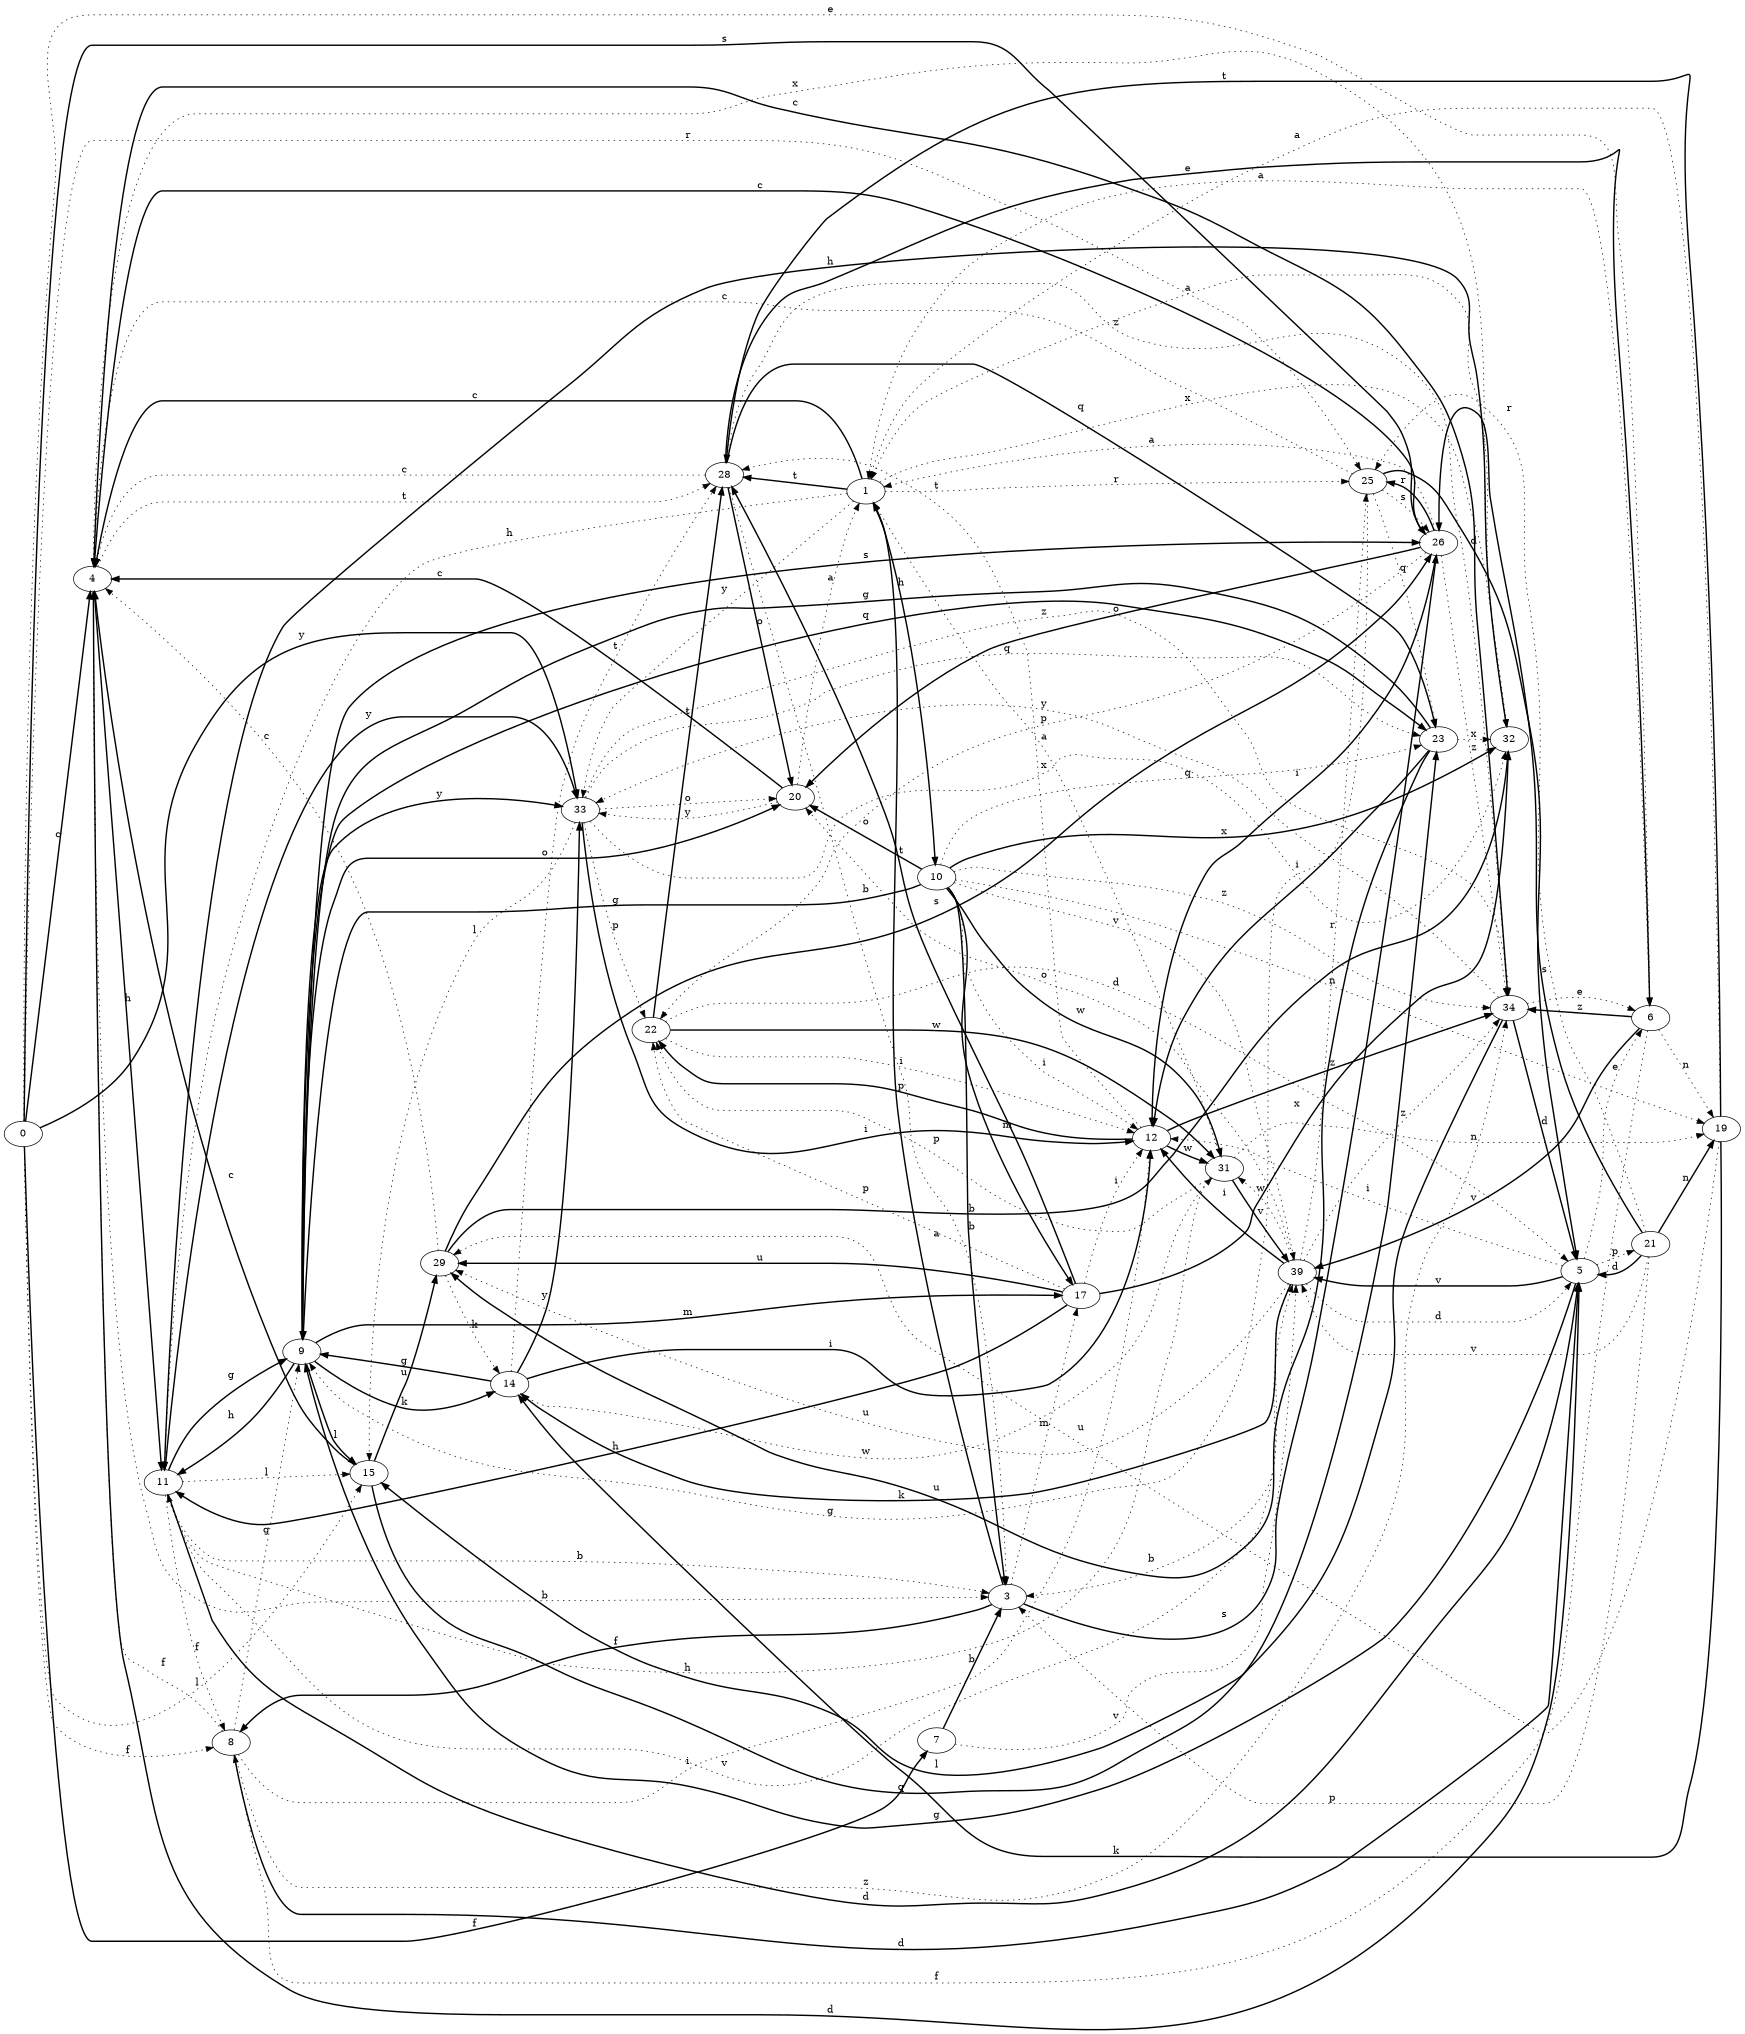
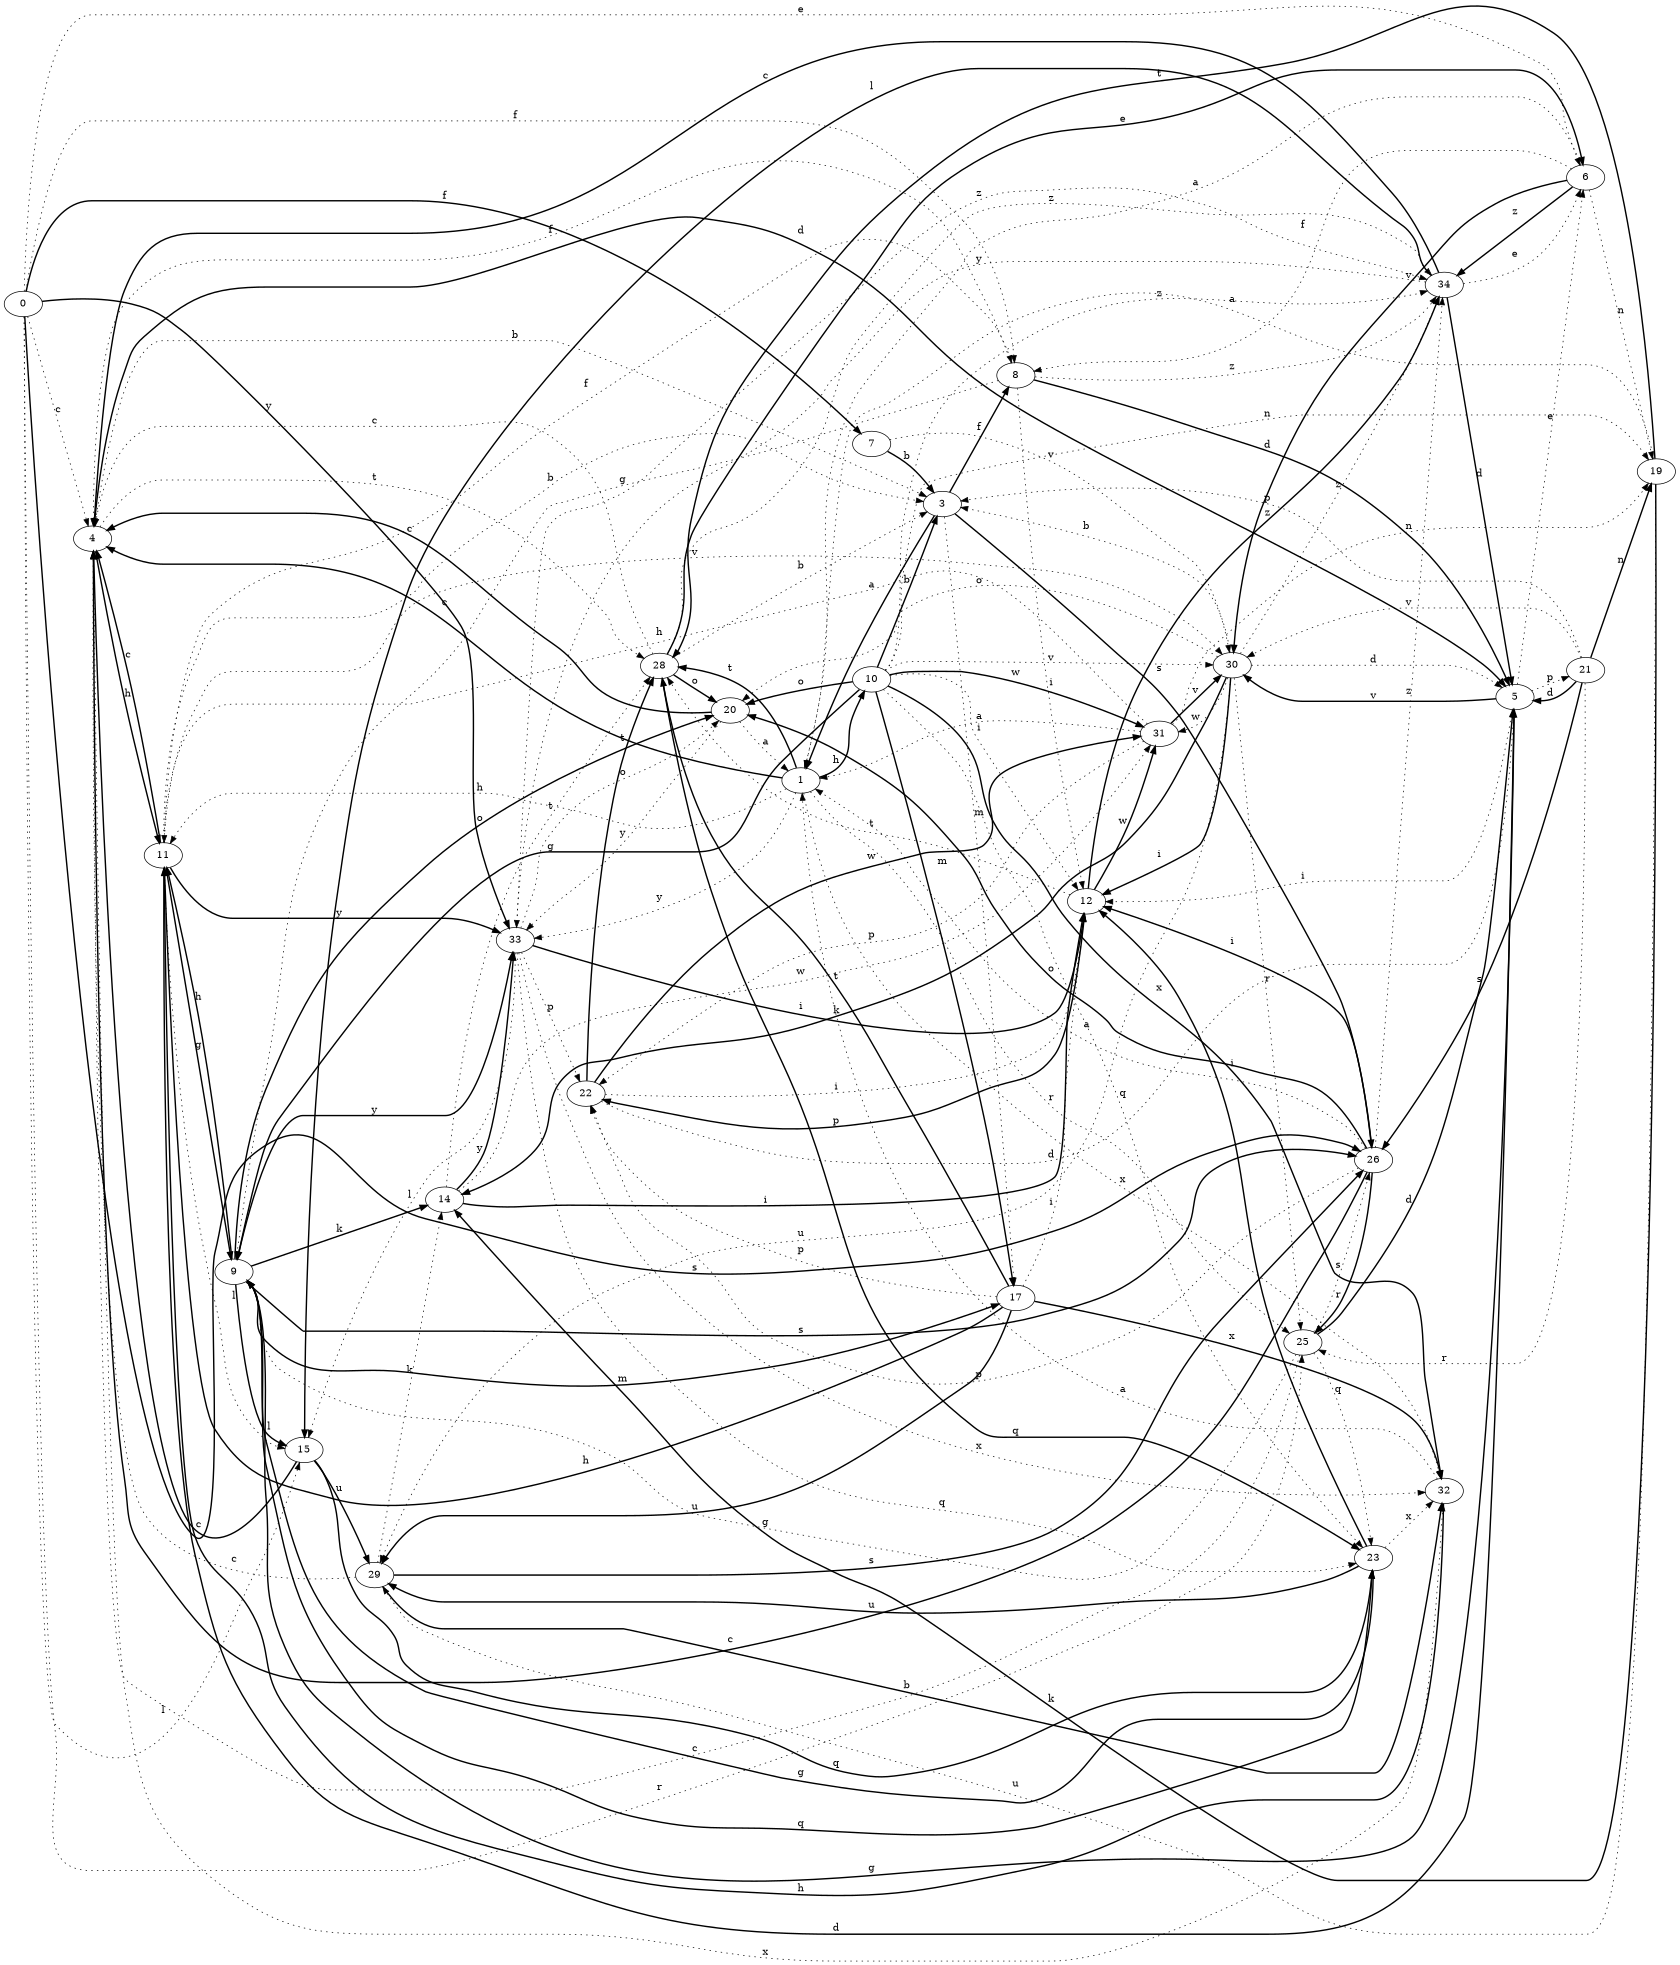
edge "11" -> "4": added, label "c"
edge "0" -> "4": style bold -> dotted
node "39": label "39" -> "30"
edge "14" -> "9": removed, label "g"
